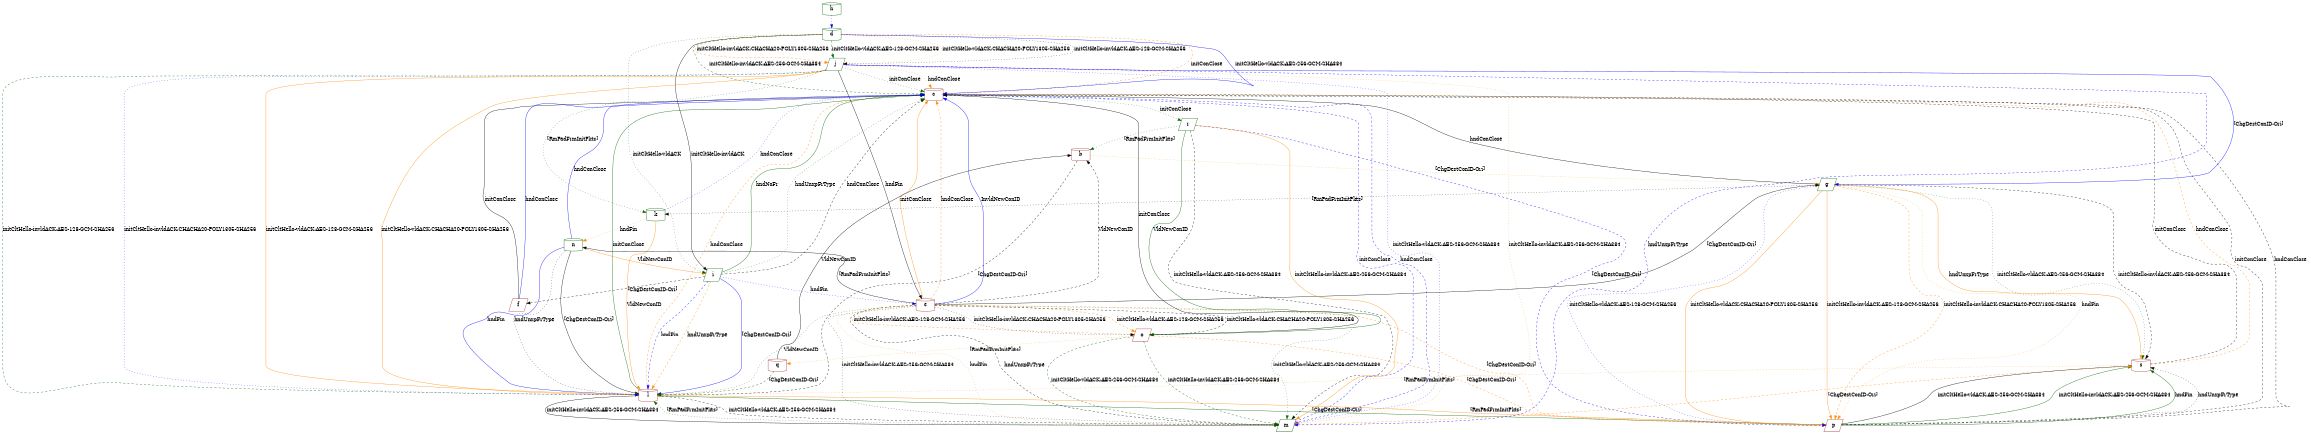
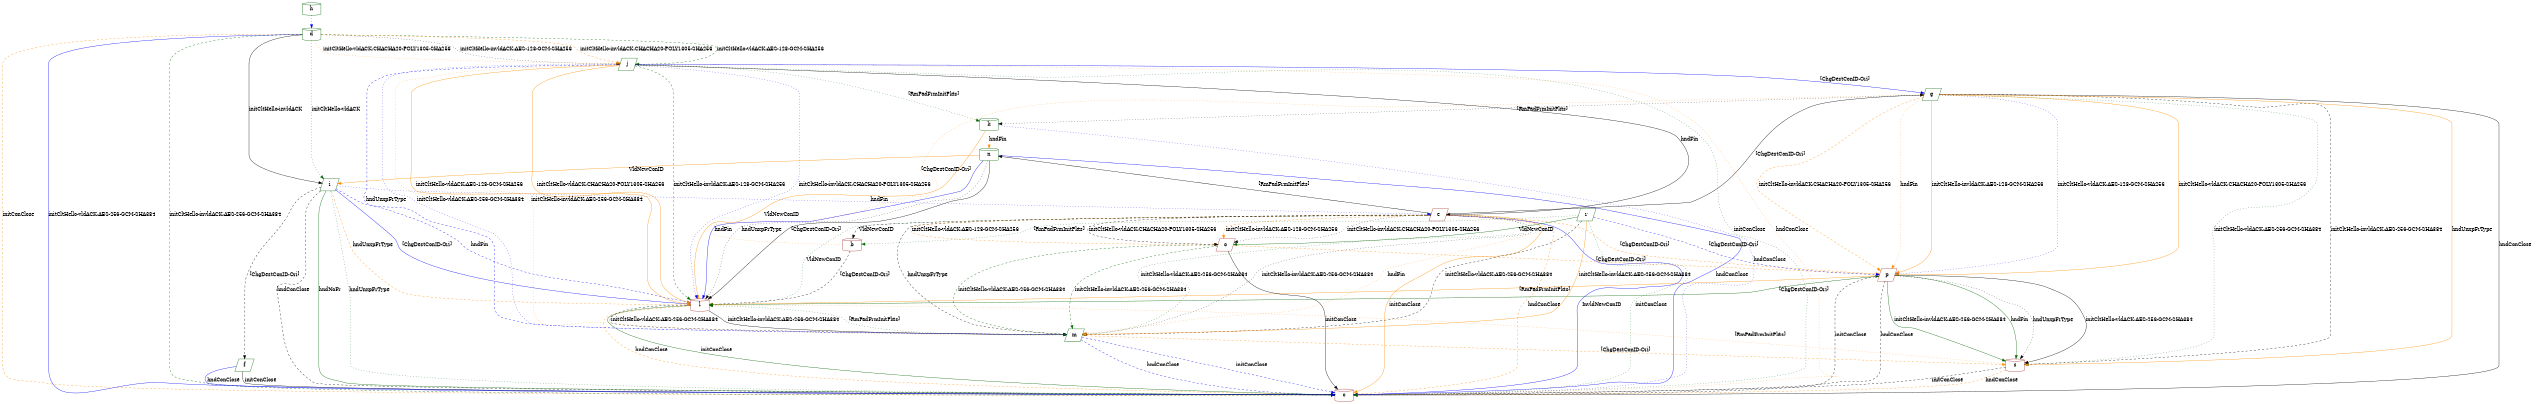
edge "c" -> "r": reversed
node "f": color brown -> darkgreen
node "e": shape cylinder -> parallelogram
node "q": removed
